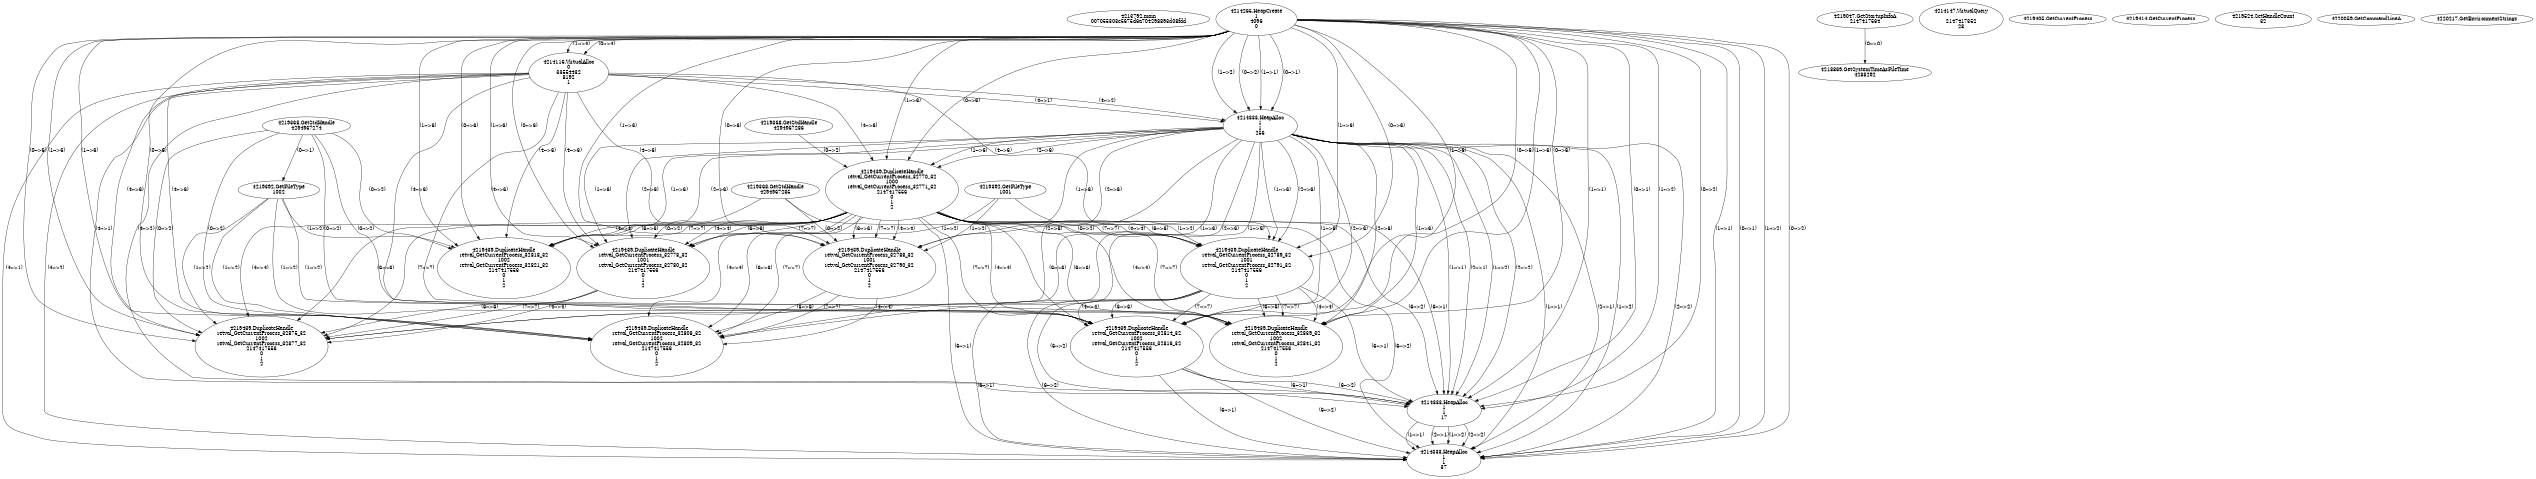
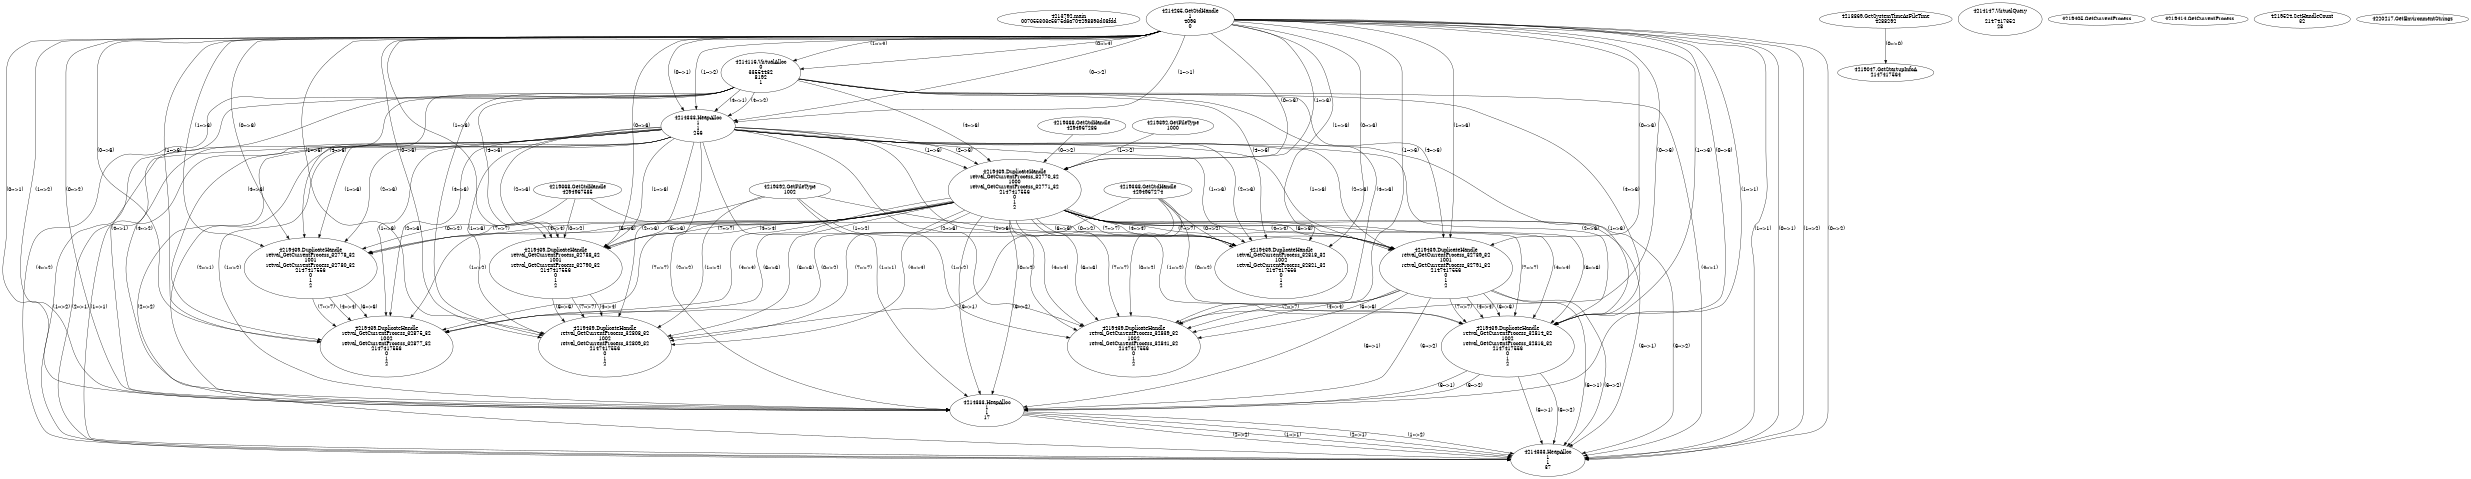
node "4214265.HeapCreate 1 4096 0": label "4214265.HeapCreate 1 4096 0" -> "4214265.GetStdHandle 1 4096 0"
node "4220059.GetCommandLineA": removed
edge "4219047.GetStartupInfoA 2147417564" -> "4218869.GetSystemTimeAsFileTime 4288292": reversed
node "4219392.GetFileType 1000": added
edge "4219368.GetStdHandle 4294967274" -> "4219392.GetFileType 1002": removed, label "(0-->1)"
node "4219368.GetStdHandle 4294967285": label "4219368.GetStdHandle 4294967285" -> "4219368.GetStdHandle 4294967585"
node "4219392.GetFileType 1001": removed
